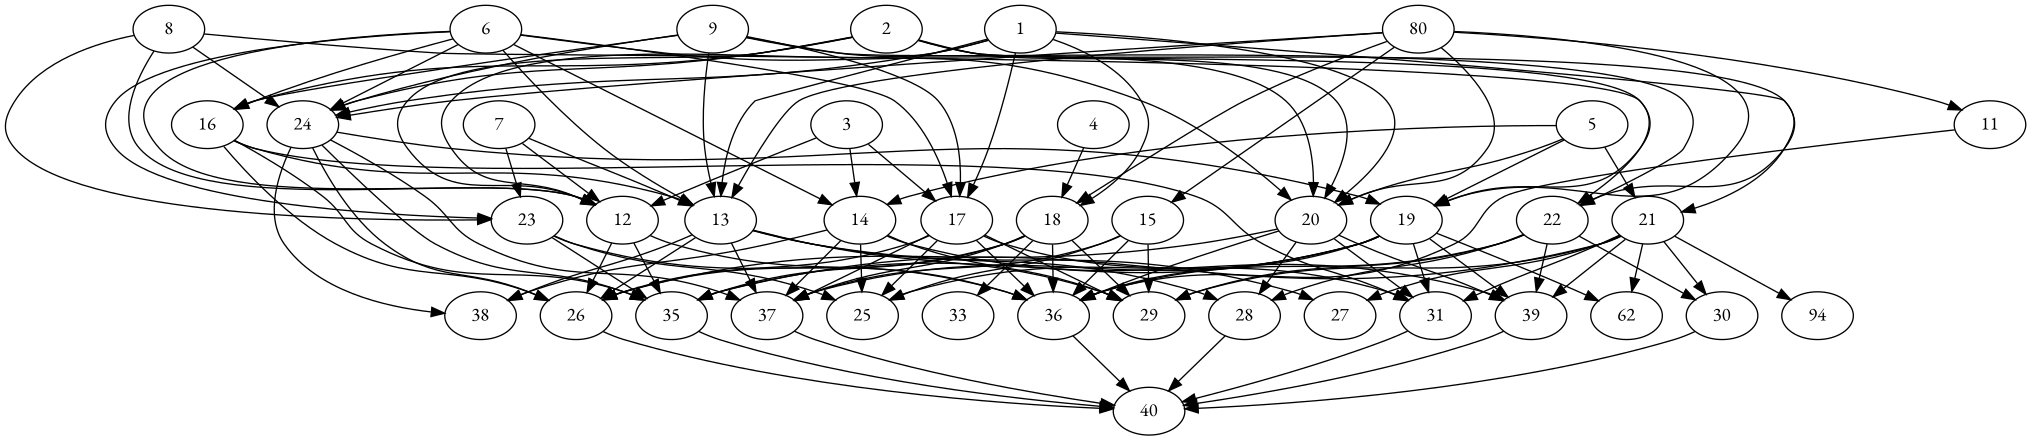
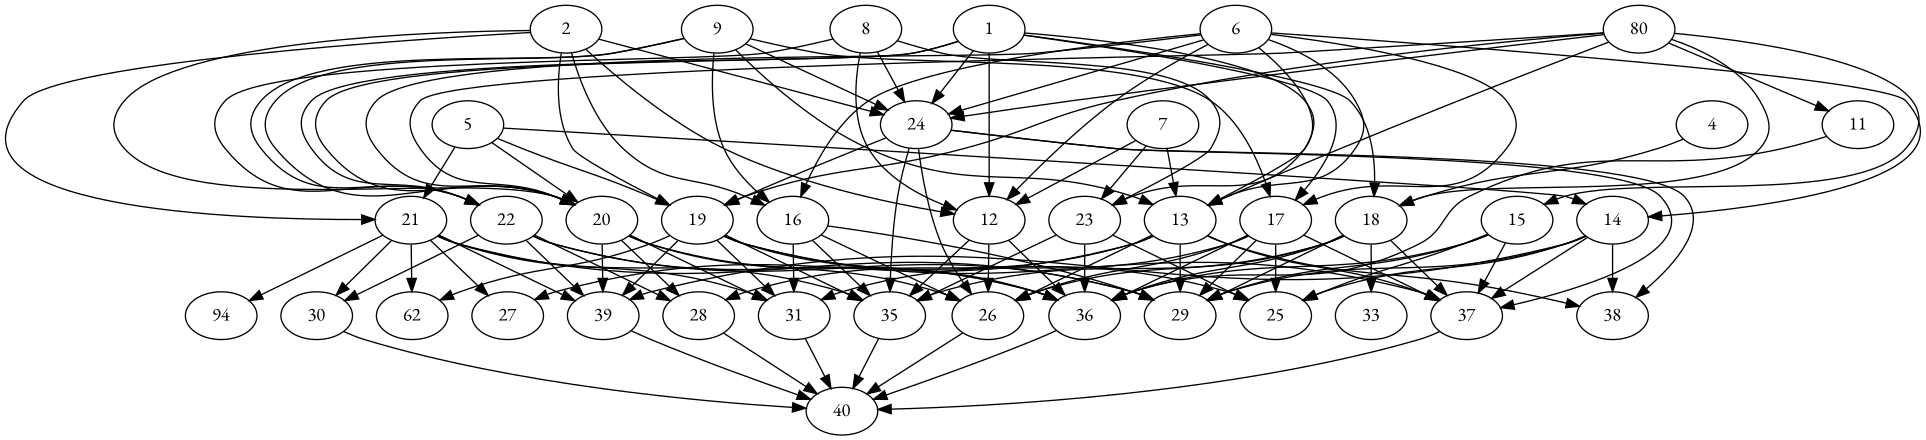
node "3": removed
edge "16" -> "13": now "16" -> "29"
